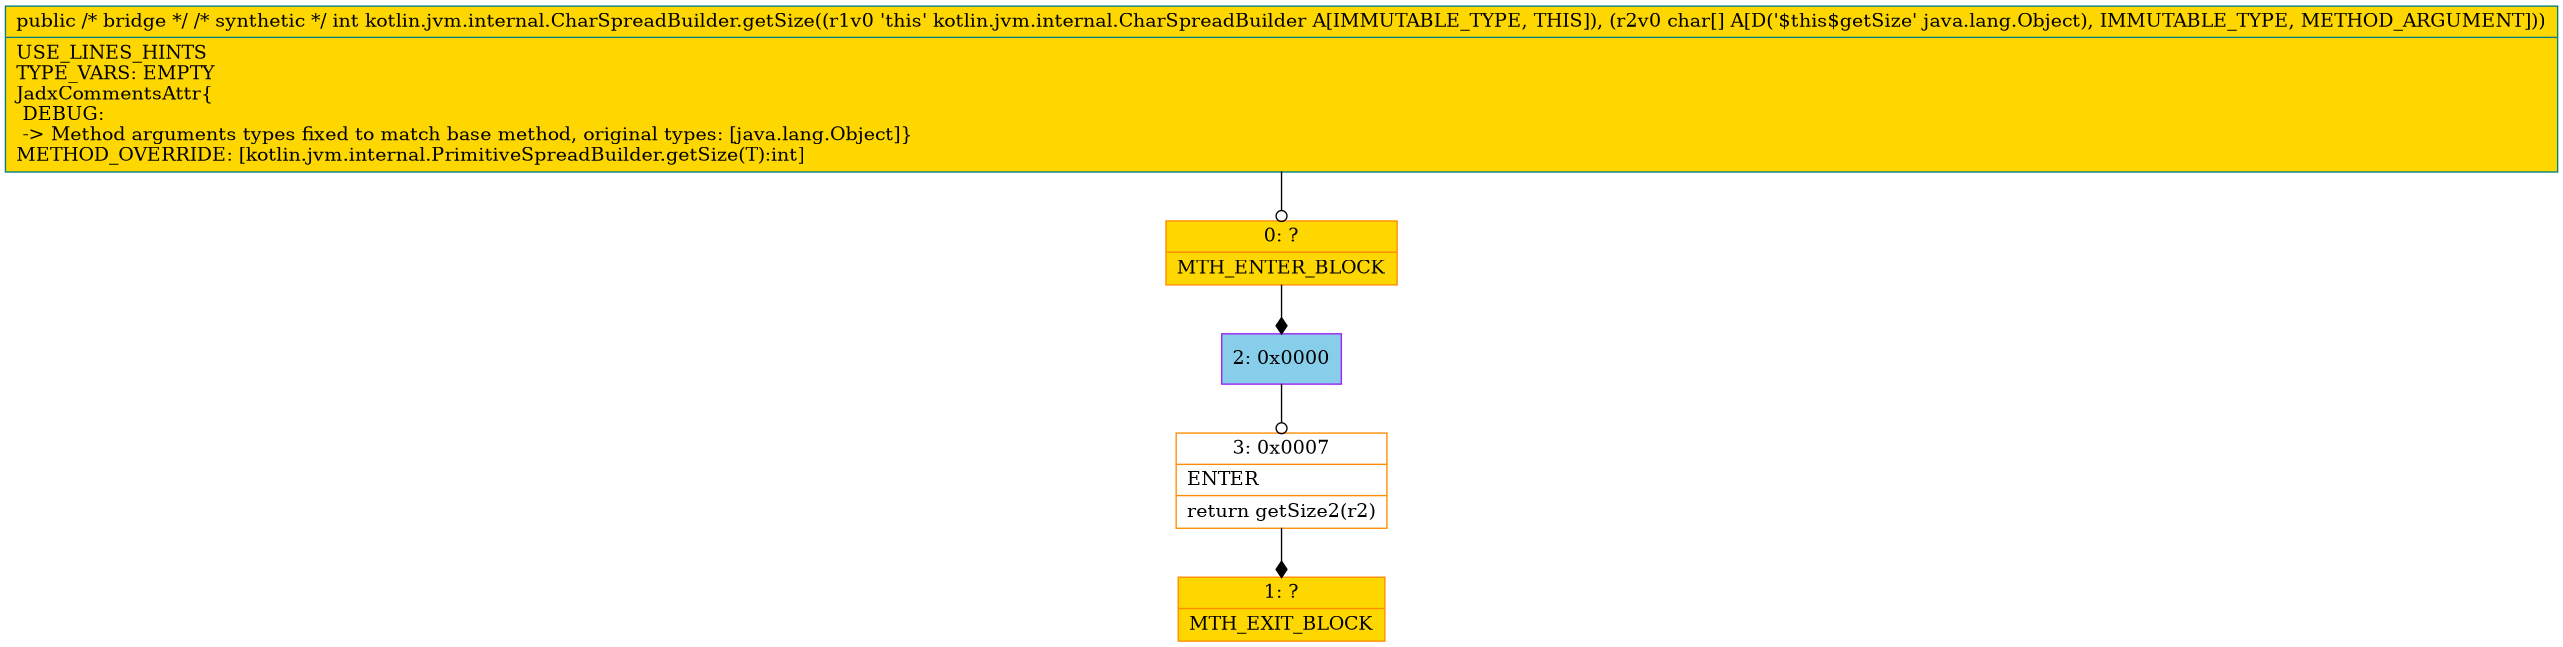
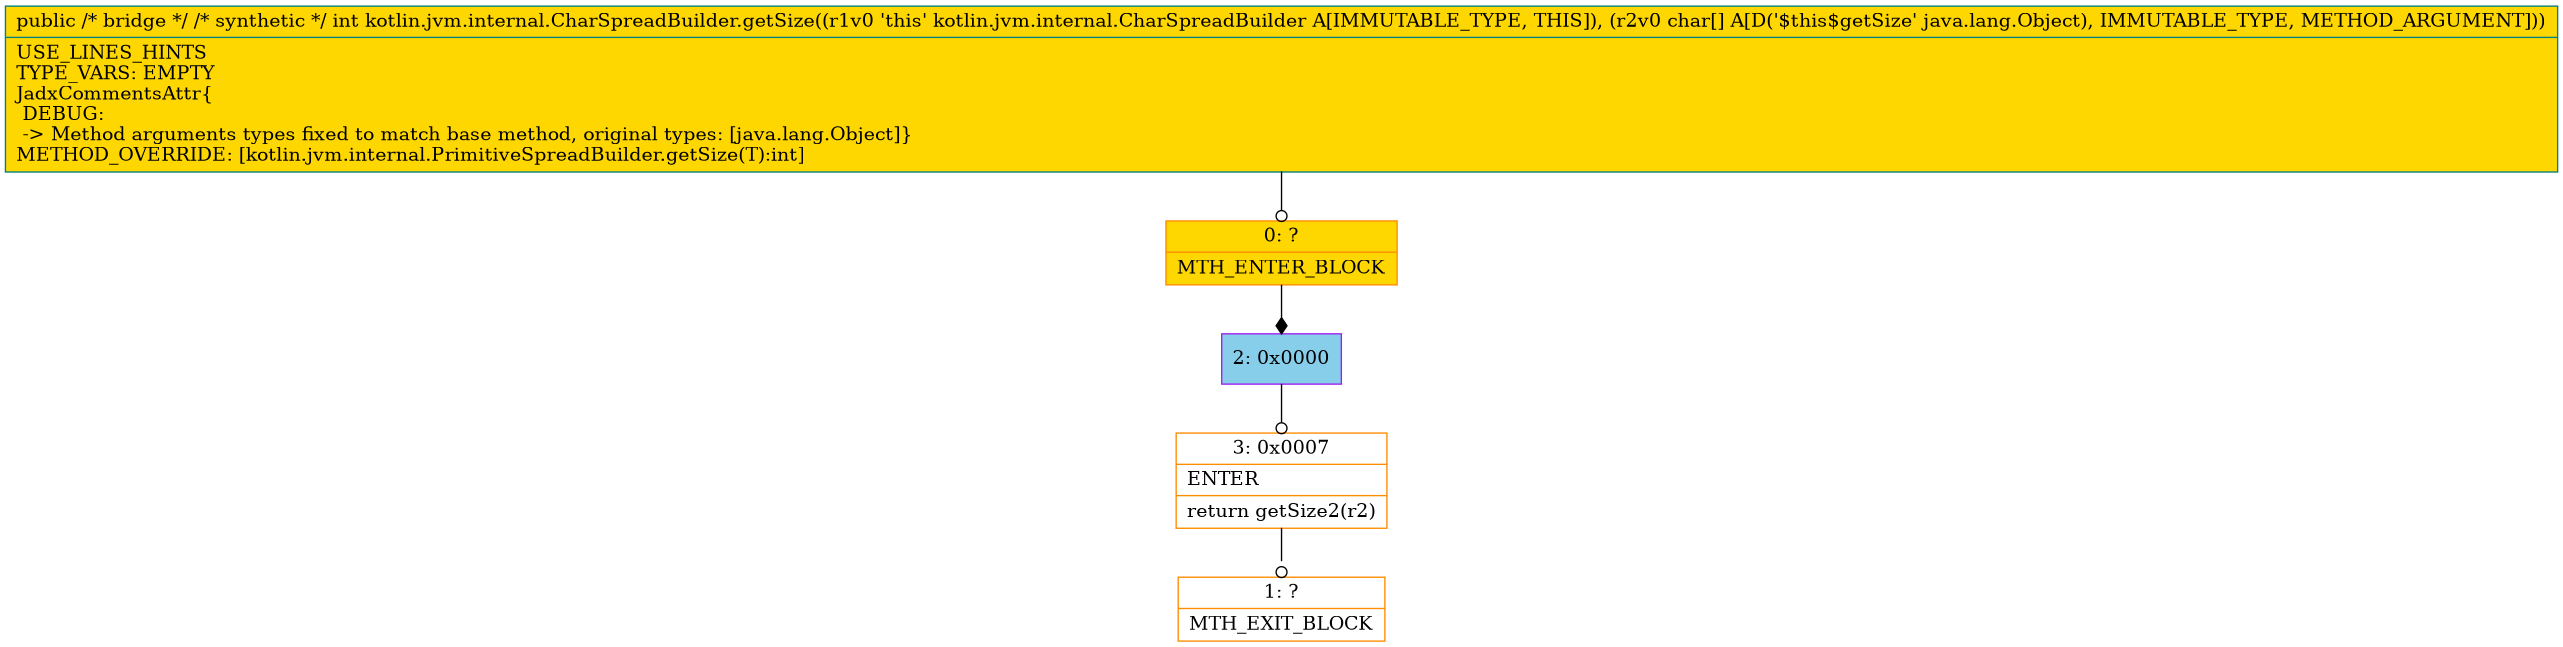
edge "3: 0x0007" -> "1: ?": arrowhead diamond -> odot
node "1: ?": fillcolor gold -> white
